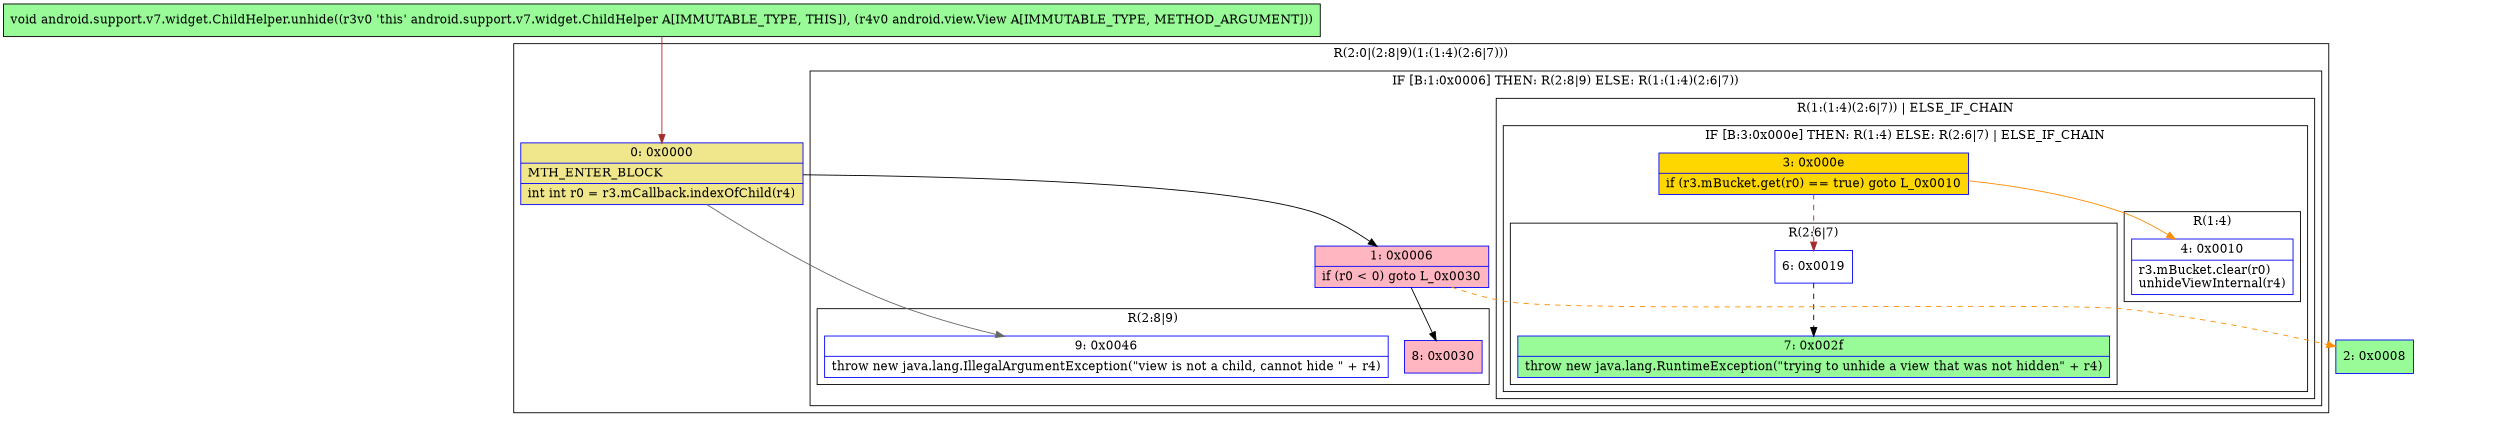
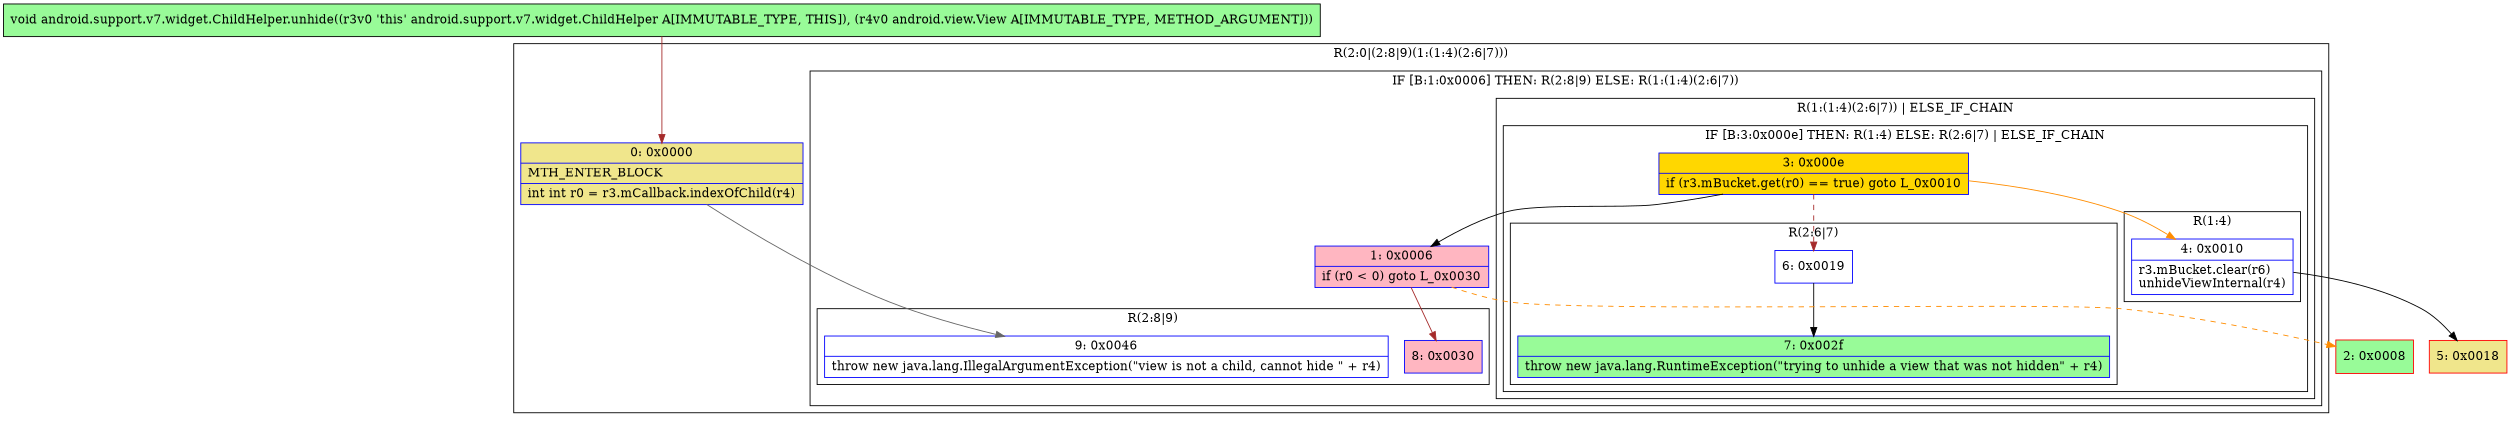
edge "0: 0x0000" -> "1: 0x0006": now "3: 0x000e" -> "1: 0x0006"
node "4: 0x0010": text "r3.mBucket.clear(r0)" -> "r3.mBucket.clear(r6)"
edge "6: 0x0019" -> "7: 0x002f": style dashed -> solid
edge "1: 0x0006" -> "8: 0x0030": color black -> brown
node "2: 0x0008": color blue -> red
node "5: 0x0018": added
